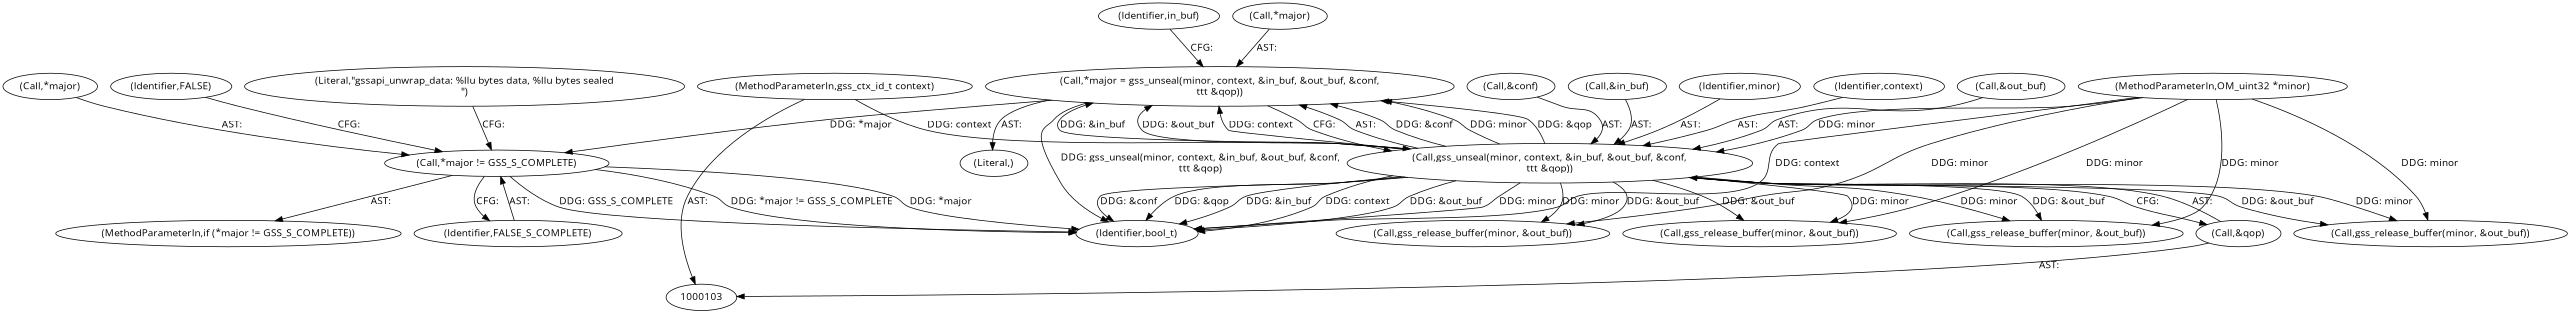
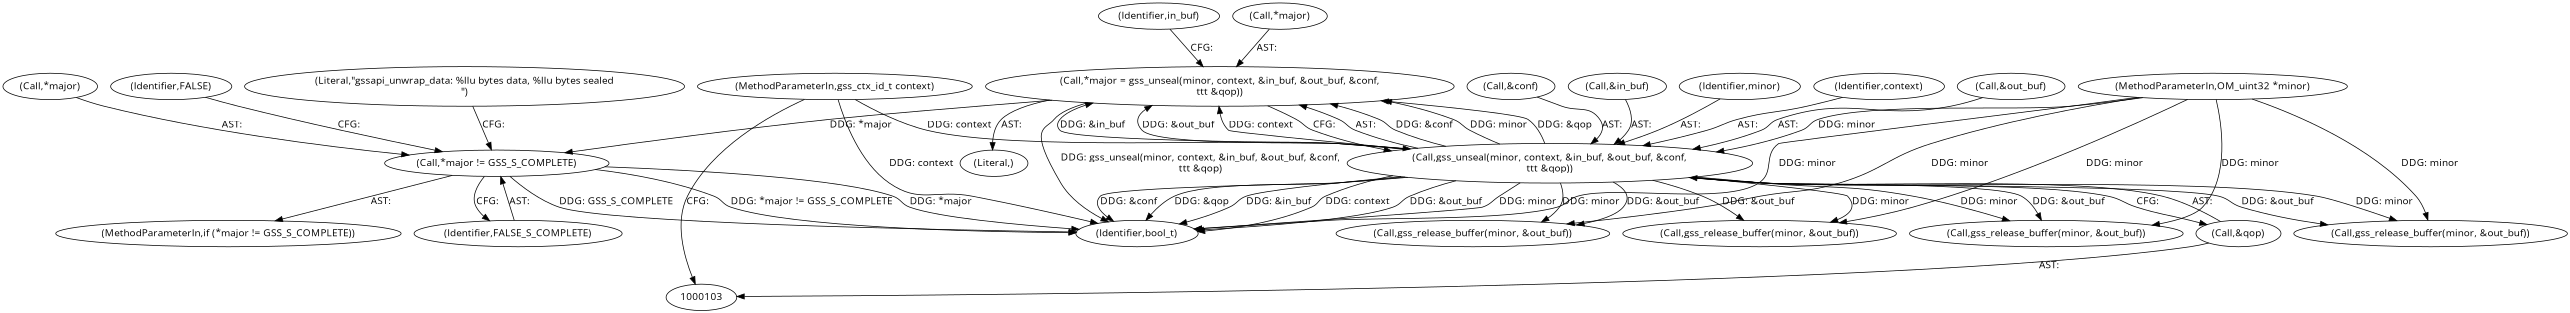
edge "(MethodParameterIn,OM_uint32 *minor)" -> "(Identifier,bool_t)": label "DDG: context" -> "DDG: minor"
edge "(MethodParameterIn,gss_ctx_id_t context)" -> "(Identifier,bool_t)": added, label "DDG: context"
edge "(MethodParameterIn,gss_ctx_id_t context)" -> "1000103": label "AST: " -> "CFG: "
